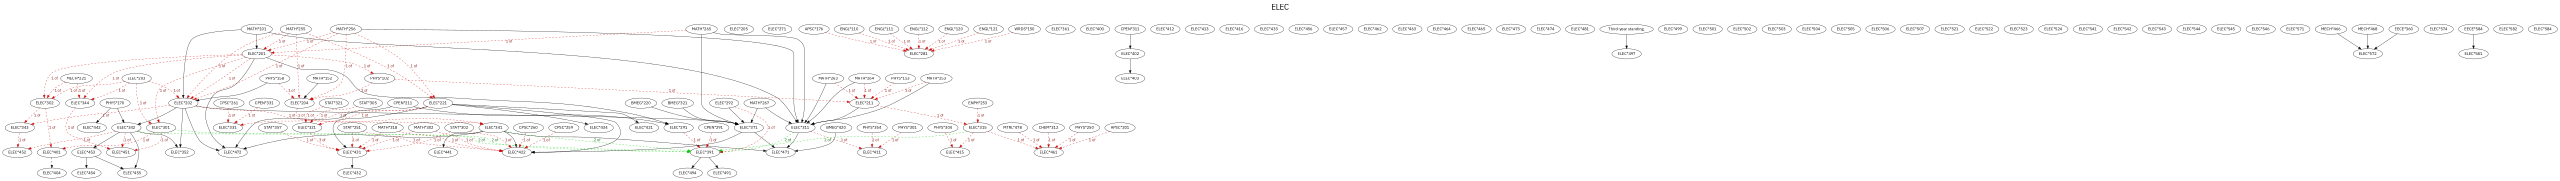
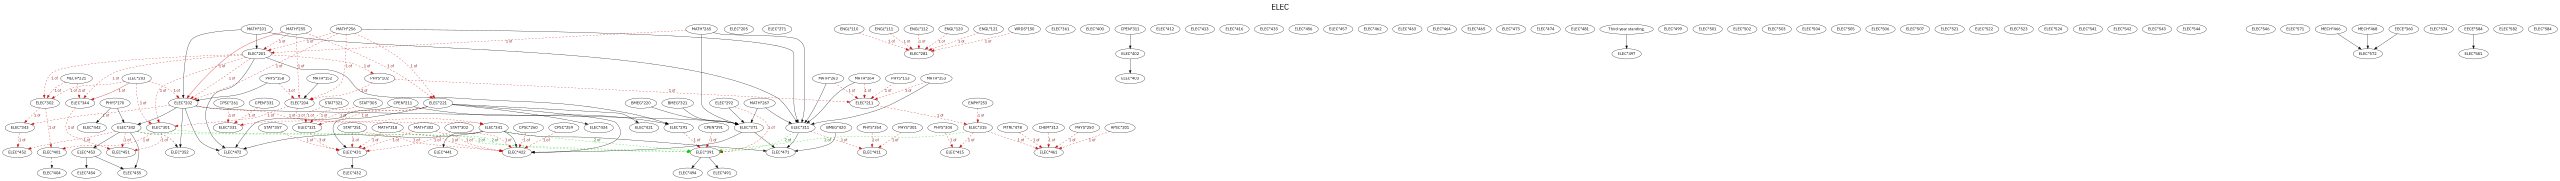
node "APSC*176": removed
node "ELEC*545": removed
edge "MATH*255" -> "ELEC*202": style dashed -> solid
edge "ELEC*203" -> "ELEC*344": style dashed -> solid
edge "ELEC*211" -> "ELEC*311": removed
edge "ELEC*204" -> "ELEC*301": added, label "1 of"
edge "ELEC*342" -> "ELEC*352": style solid -> dashed
